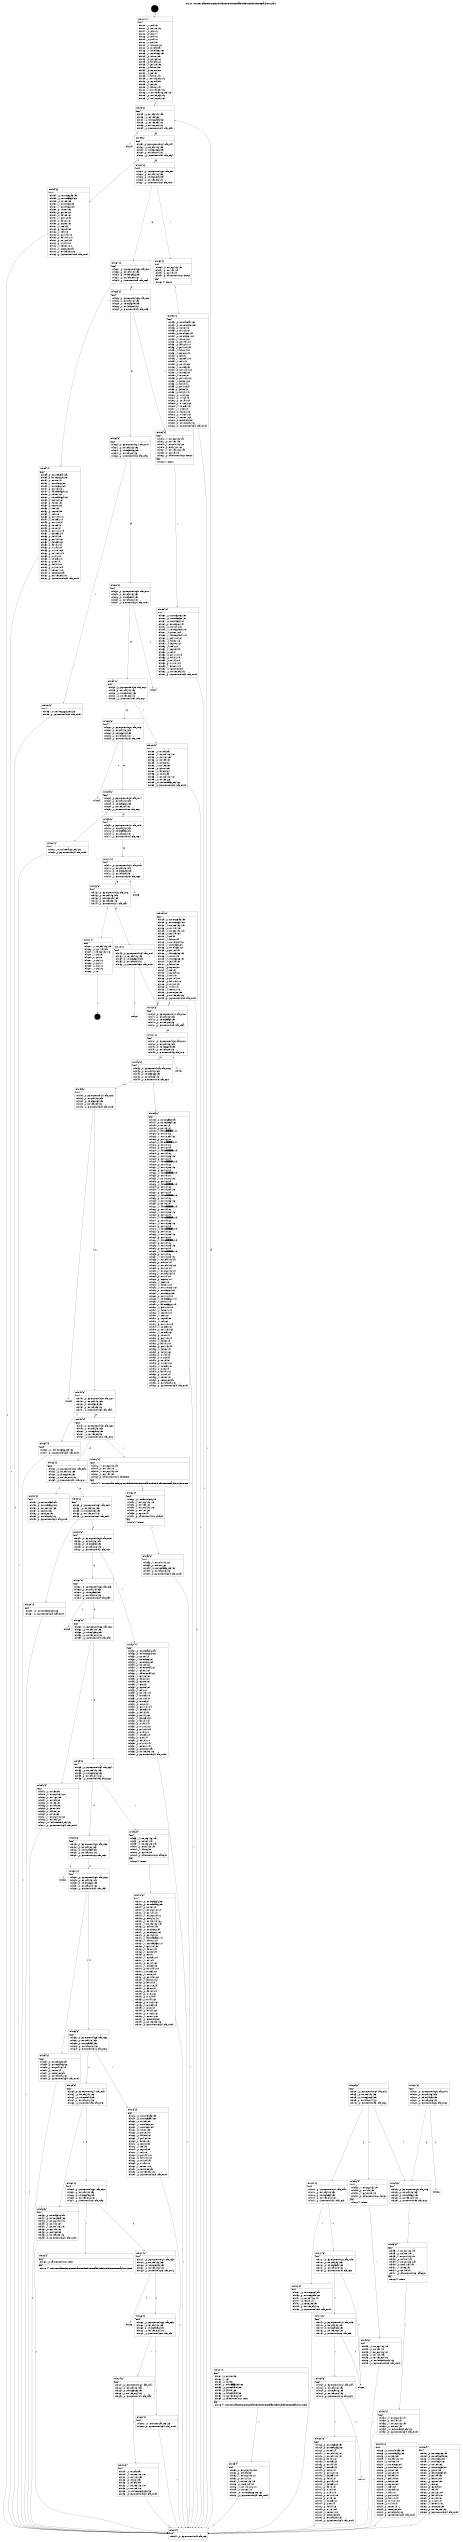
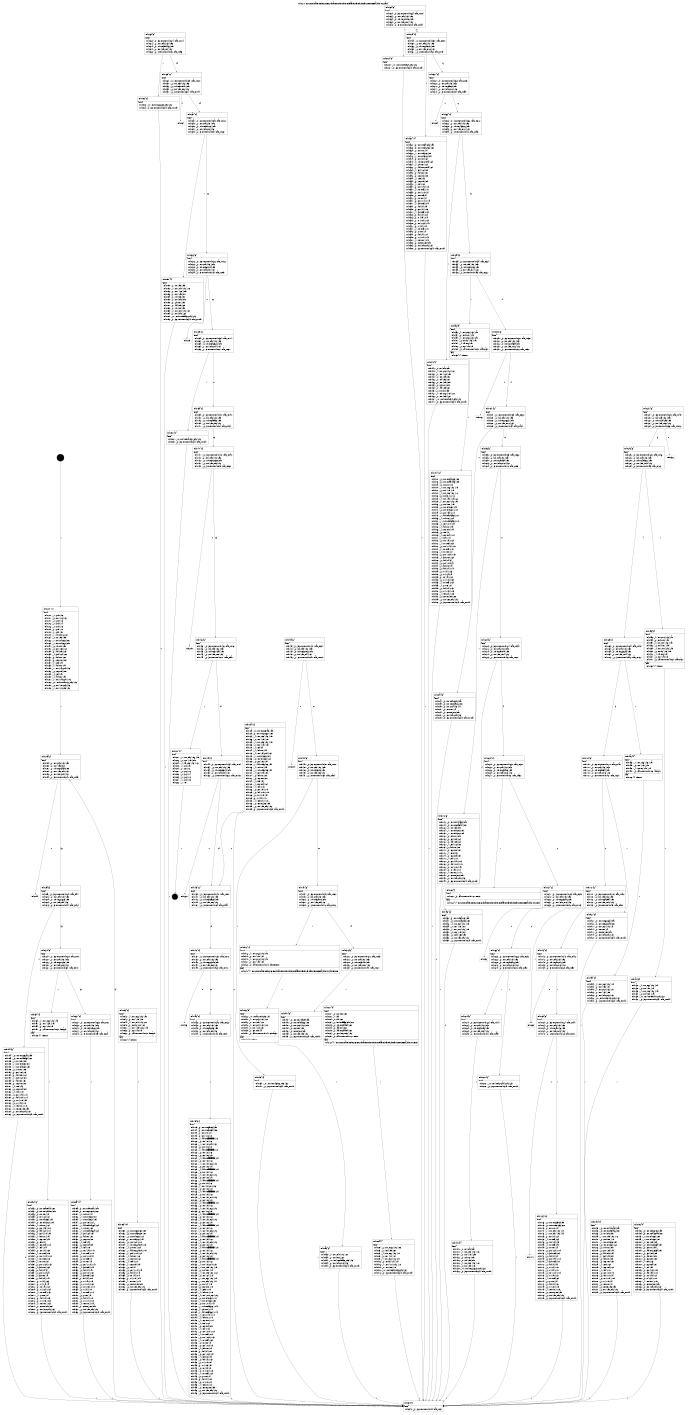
node "0x401353 [28]": removed
edge "0x4014a3 [28]" -> "0x4014bf [28]": removed, label "21"
edge "0x401513 [28]" -> "0x40152f [28]": removed, label "18"
edge "0x4016ef [28]" -> "0x4016d3 [28]": reversed
